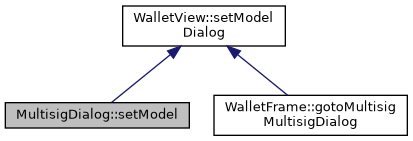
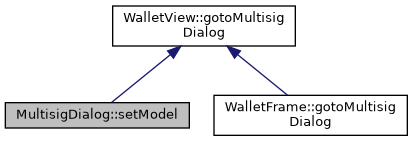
node "WalletView::setModel Dialog": label "WalletView::setModel Dialog" -> "WalletView::gotoMultisig Dialog"
node "WalletFrame::gotoMultisig MultisigDialog": label "WalletFrame::gotoMultisig MultisigDialog" -> "WalletFrame::gotoMultisig Dialog"
